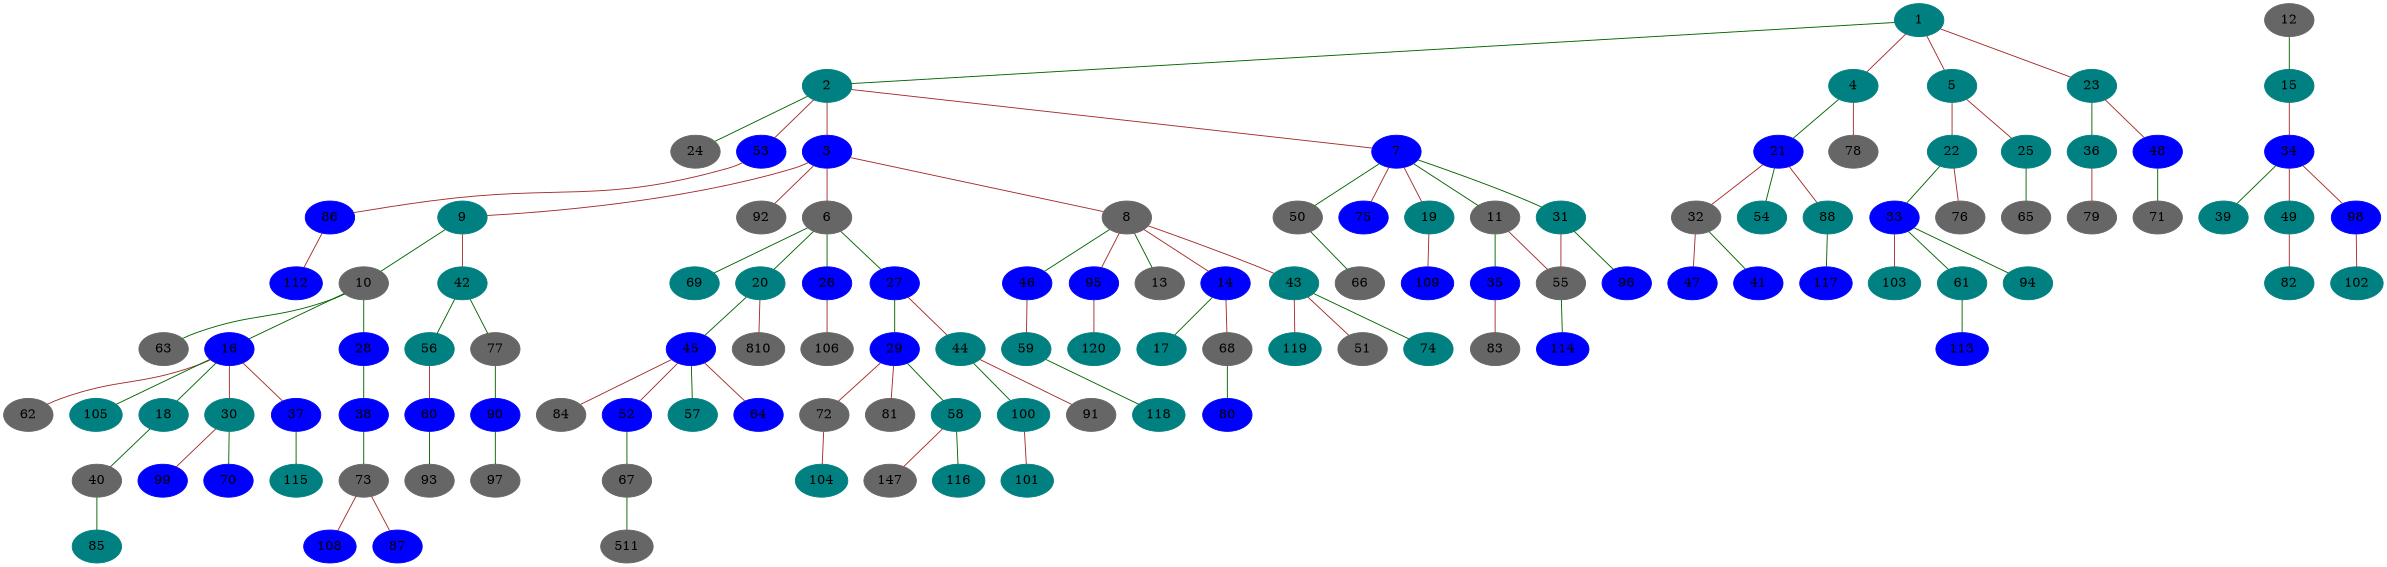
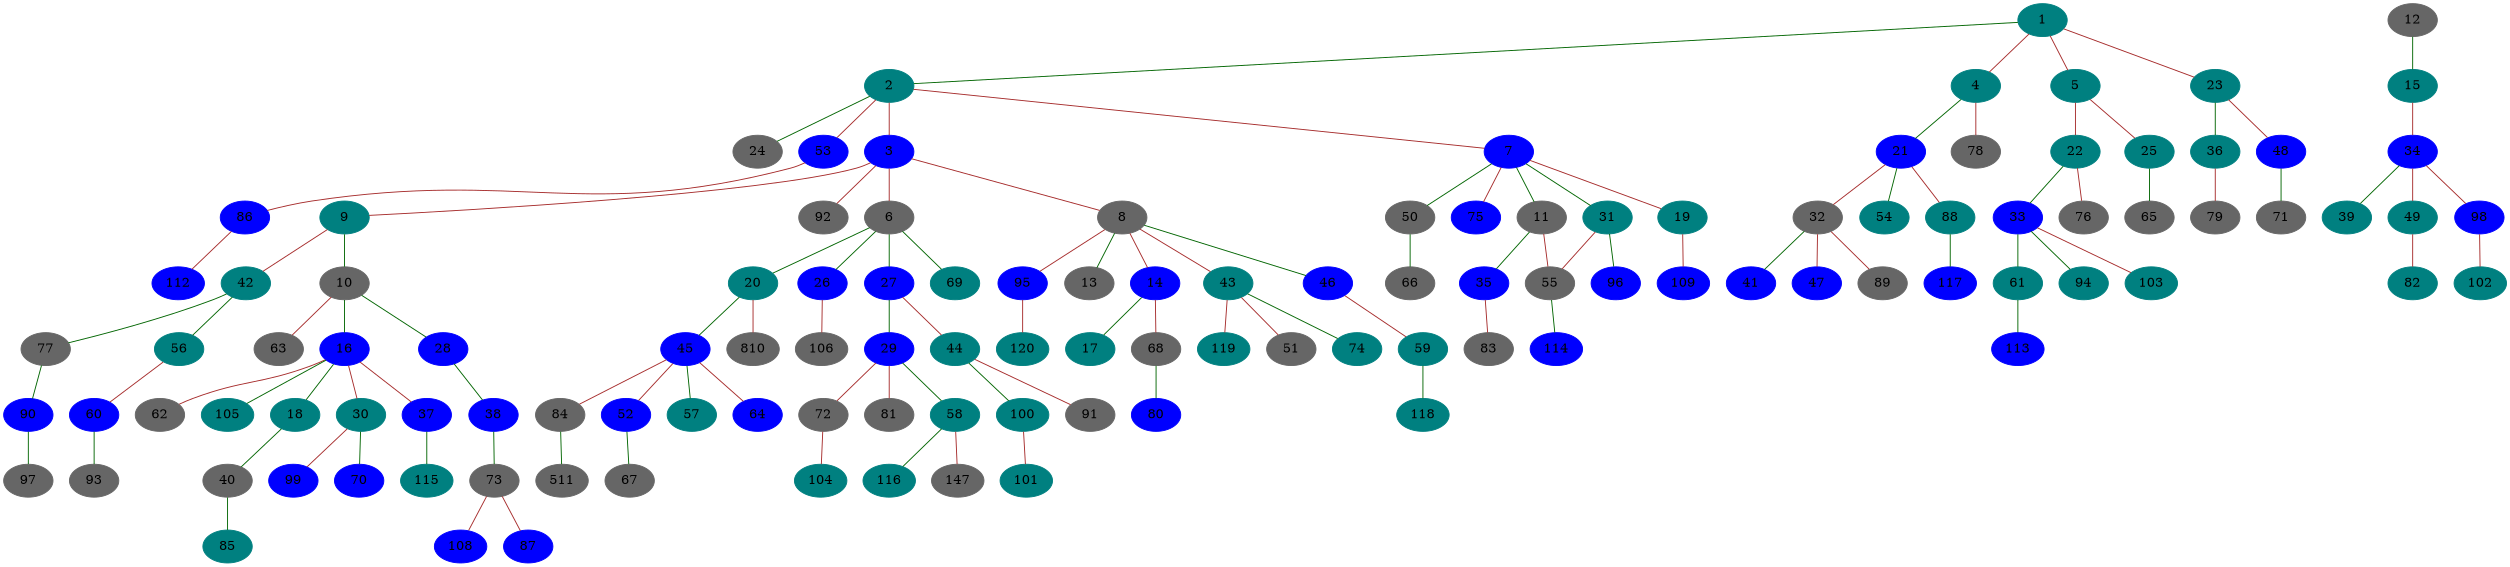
node "89": added
edge "10" -- "63": color darkgreen -> brown
edge "67" -- "511": now "84" -- "511"
